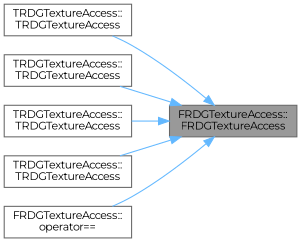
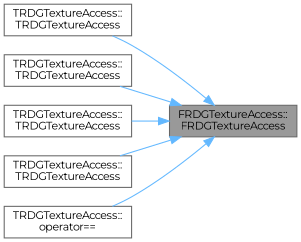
node "FRDGTextureAccess:: operator==": label "FRDGTextureAccess:: operator==" -> "TRDGTextureAccess:: operator=="
